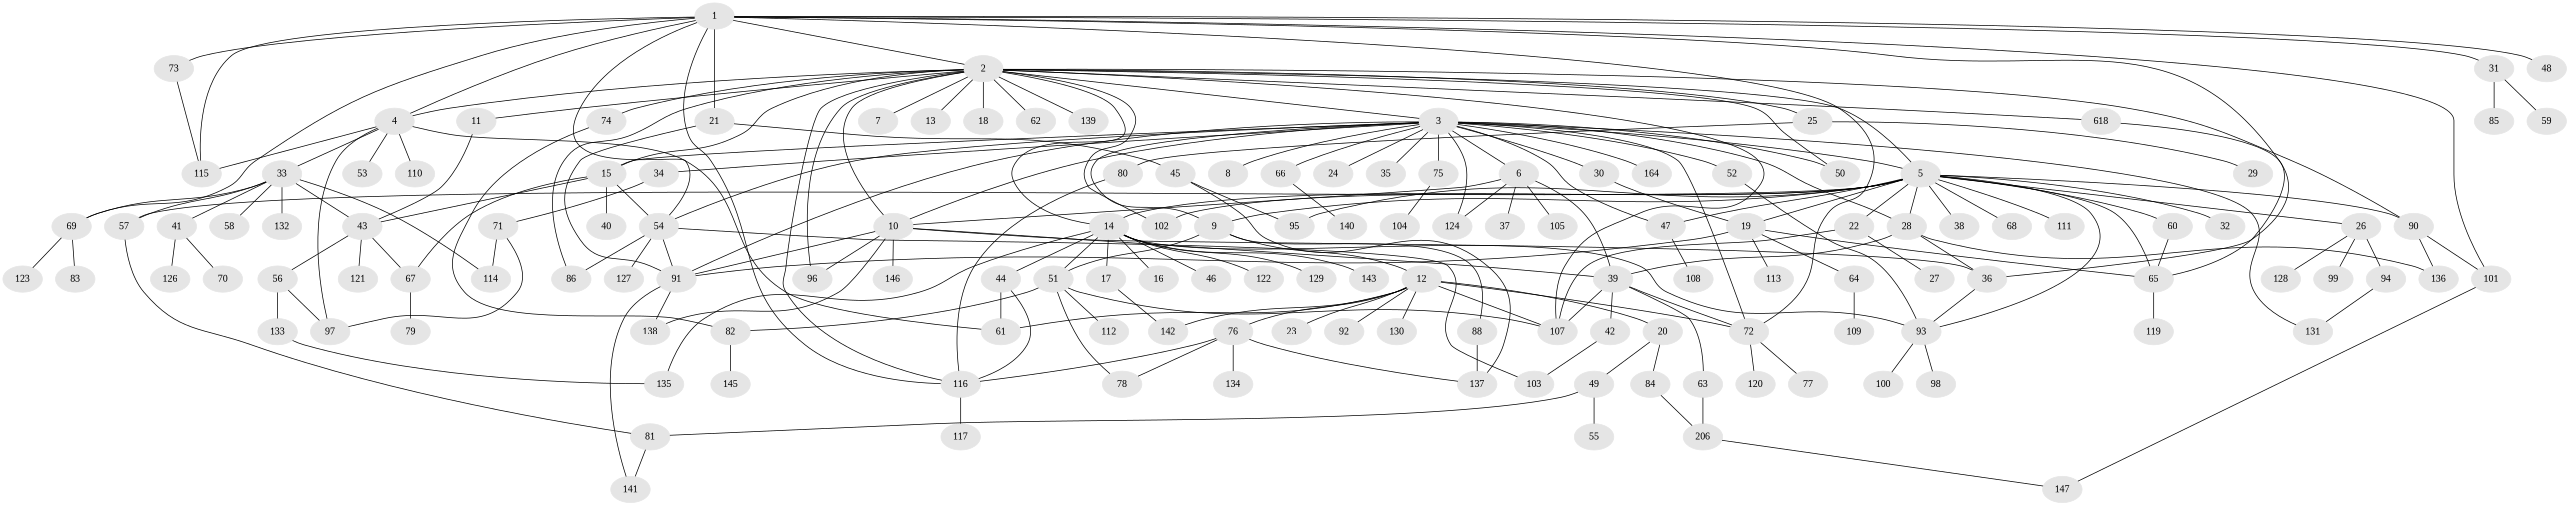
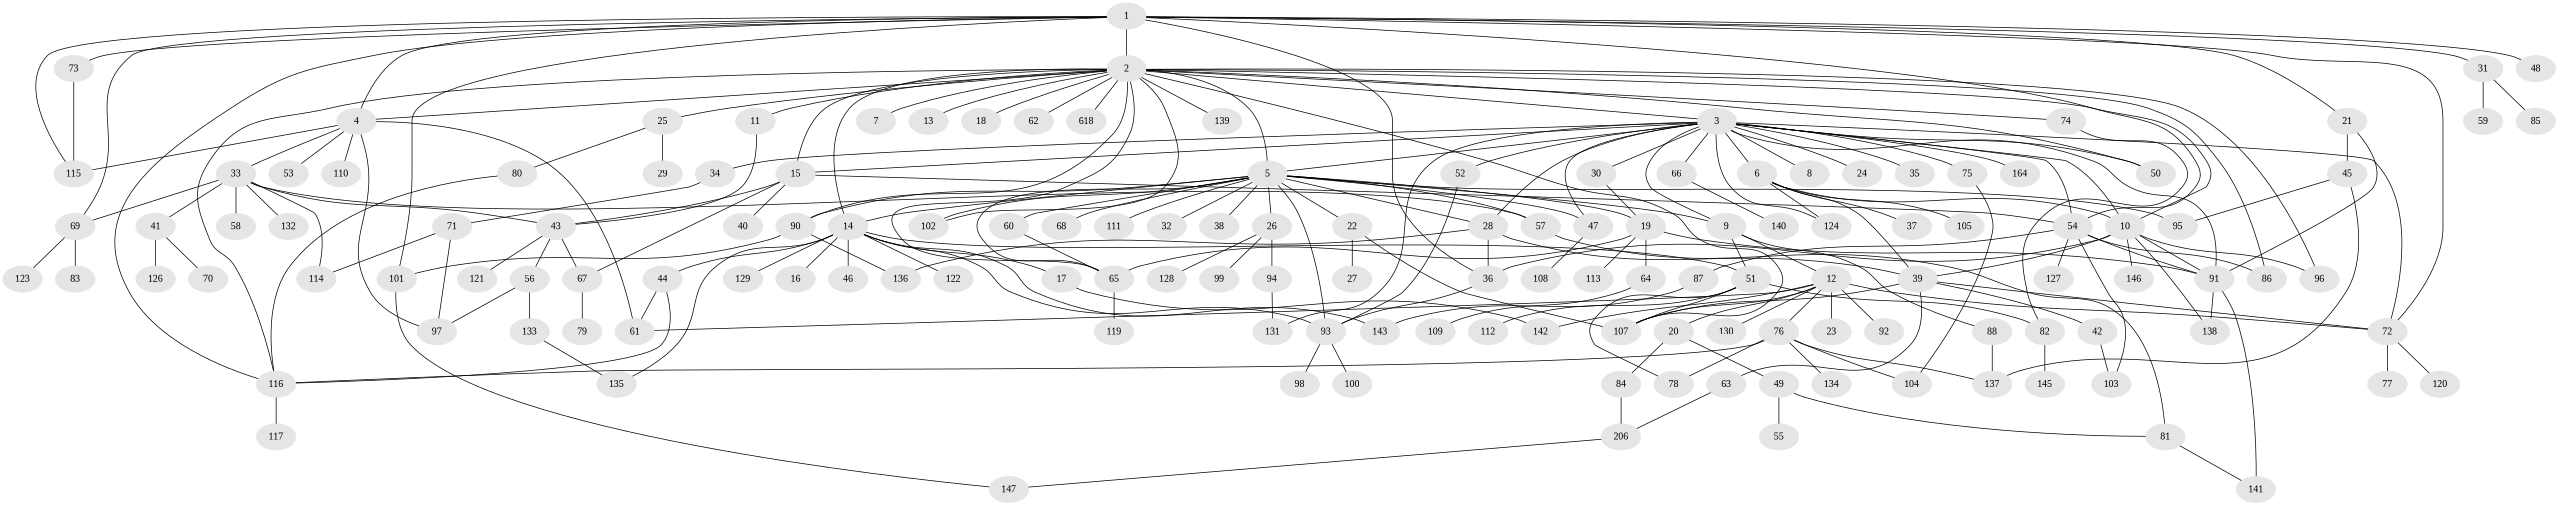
edge "618" -- "65": now "2" -- "65"
node "87": added
edge "76" -- "104": added
